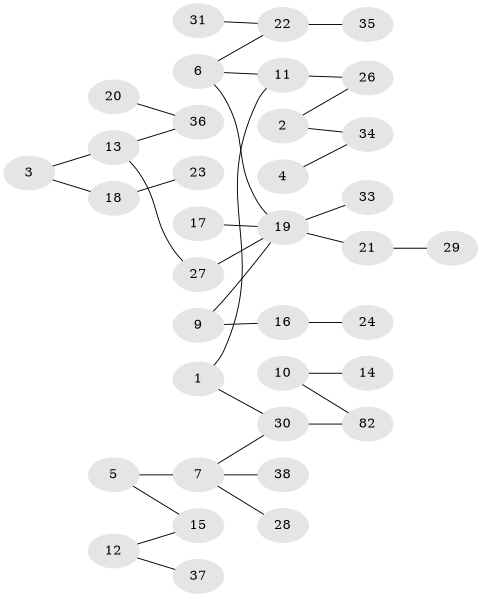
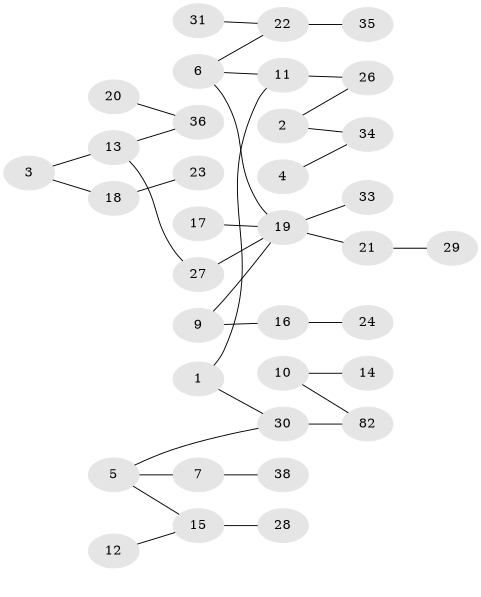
edge "30" -- "7": now "30" -- "5"
edge "7" -- "28": now "15" -- "28"
node "37": removed
